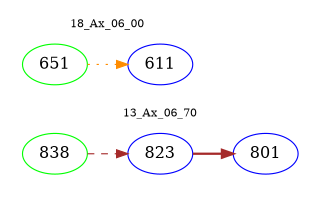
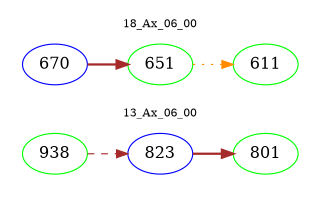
node "670": added
node "611": color blue -> green
cluster "13_Ax_06_70": label "13_Ax_06_70" -> "13_Ax_06_00"
node "838": label "838" -> "938"
node "801": color blue -> green
